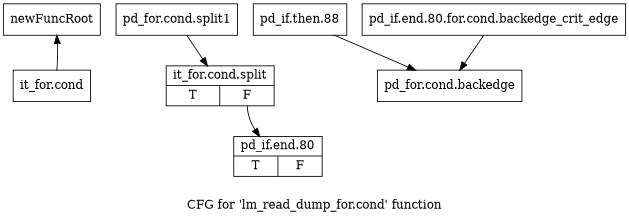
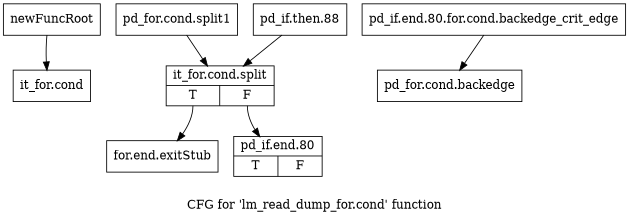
edge "pd_if.then.88" -> "pd_for.cond.backedge": now "pd_if.then.88" -> "it_for.cond.split"
edge "it_for.cond" -> "newFuncRoot": reversed
node "for.end.exitStub": added
